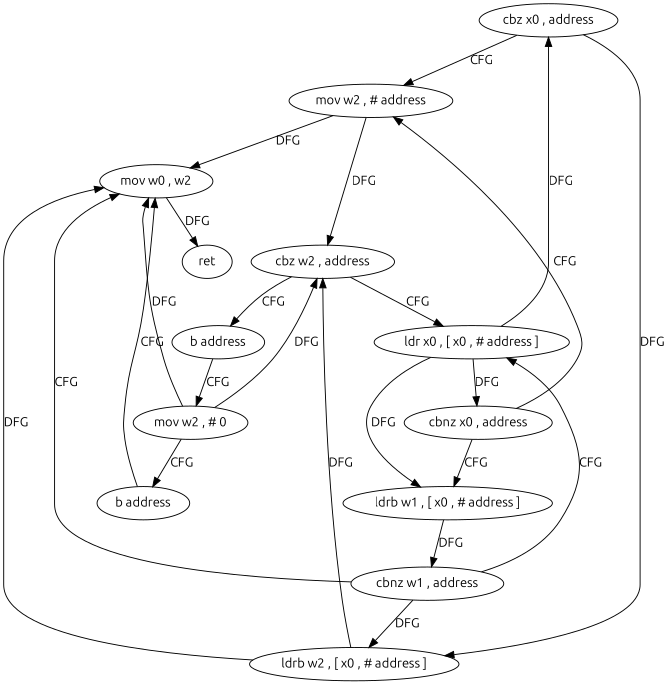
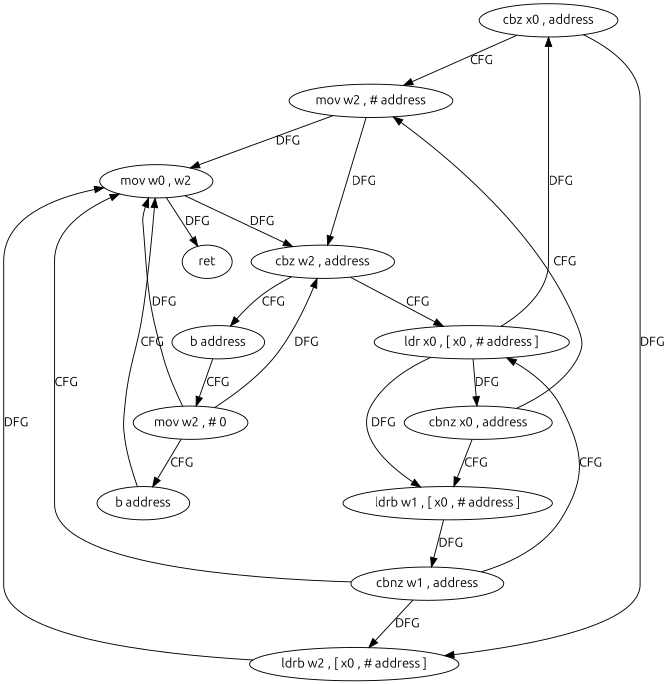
edge "ldrb w2 , [ x0 , # address ]" -> "cbz w2 , address": now "mov w0 , w2" -> "cbz w2 , address"
